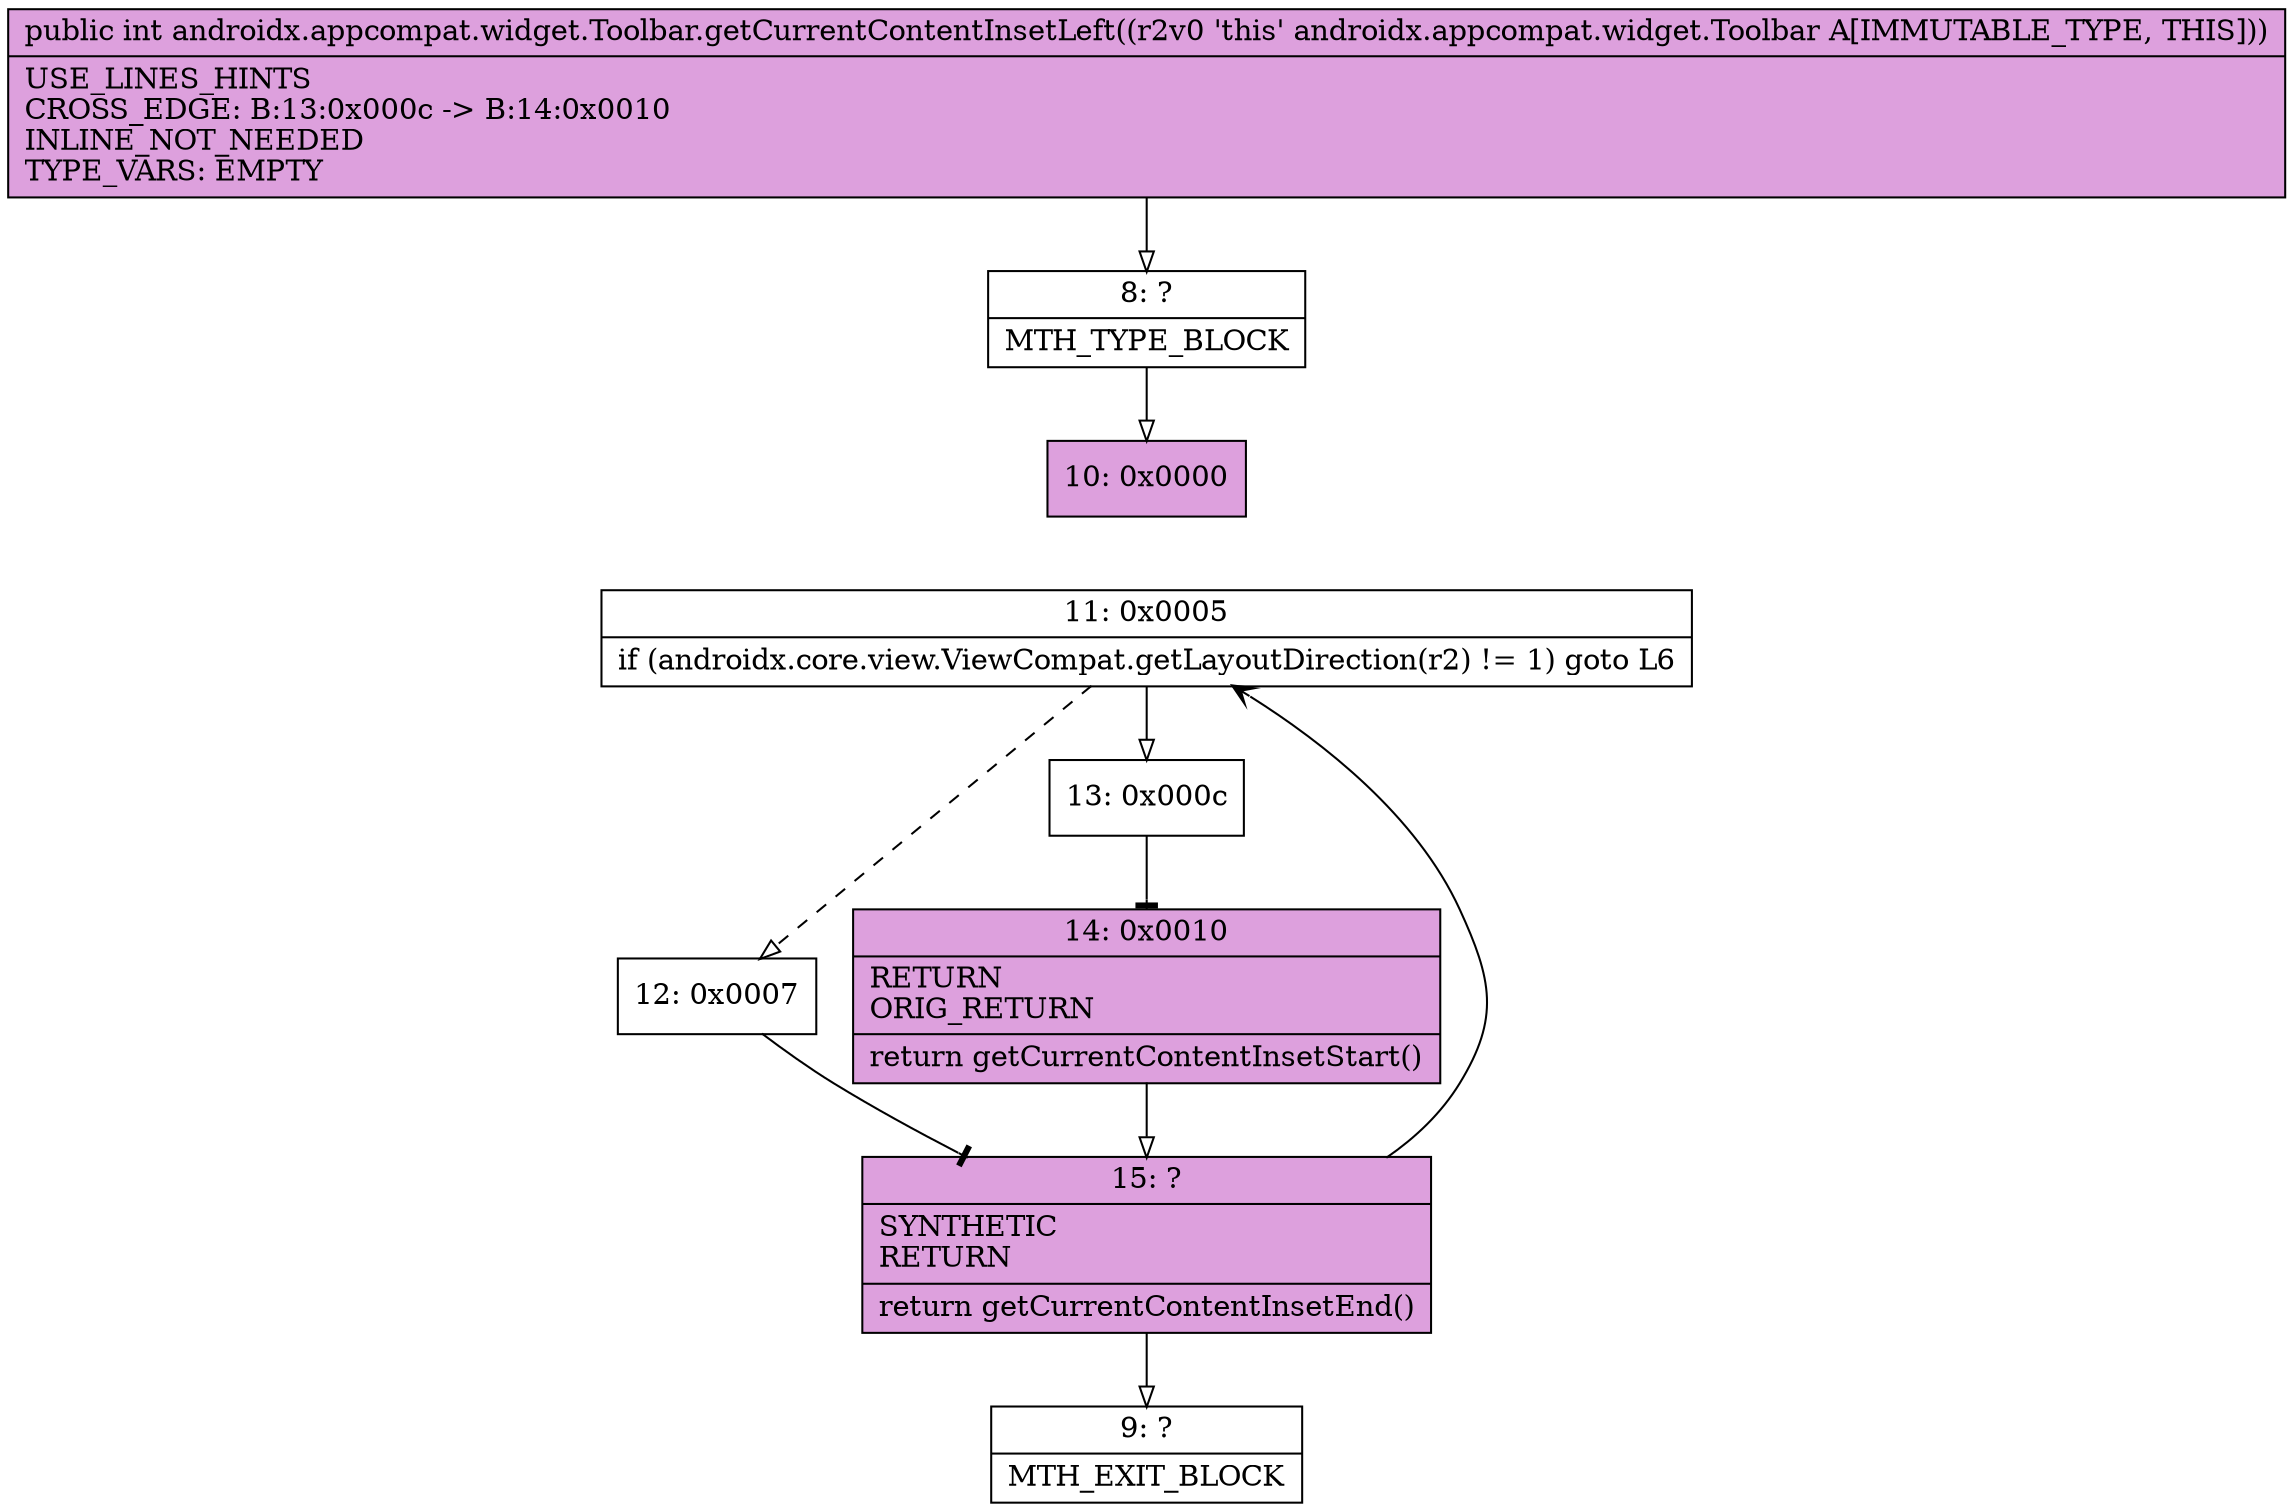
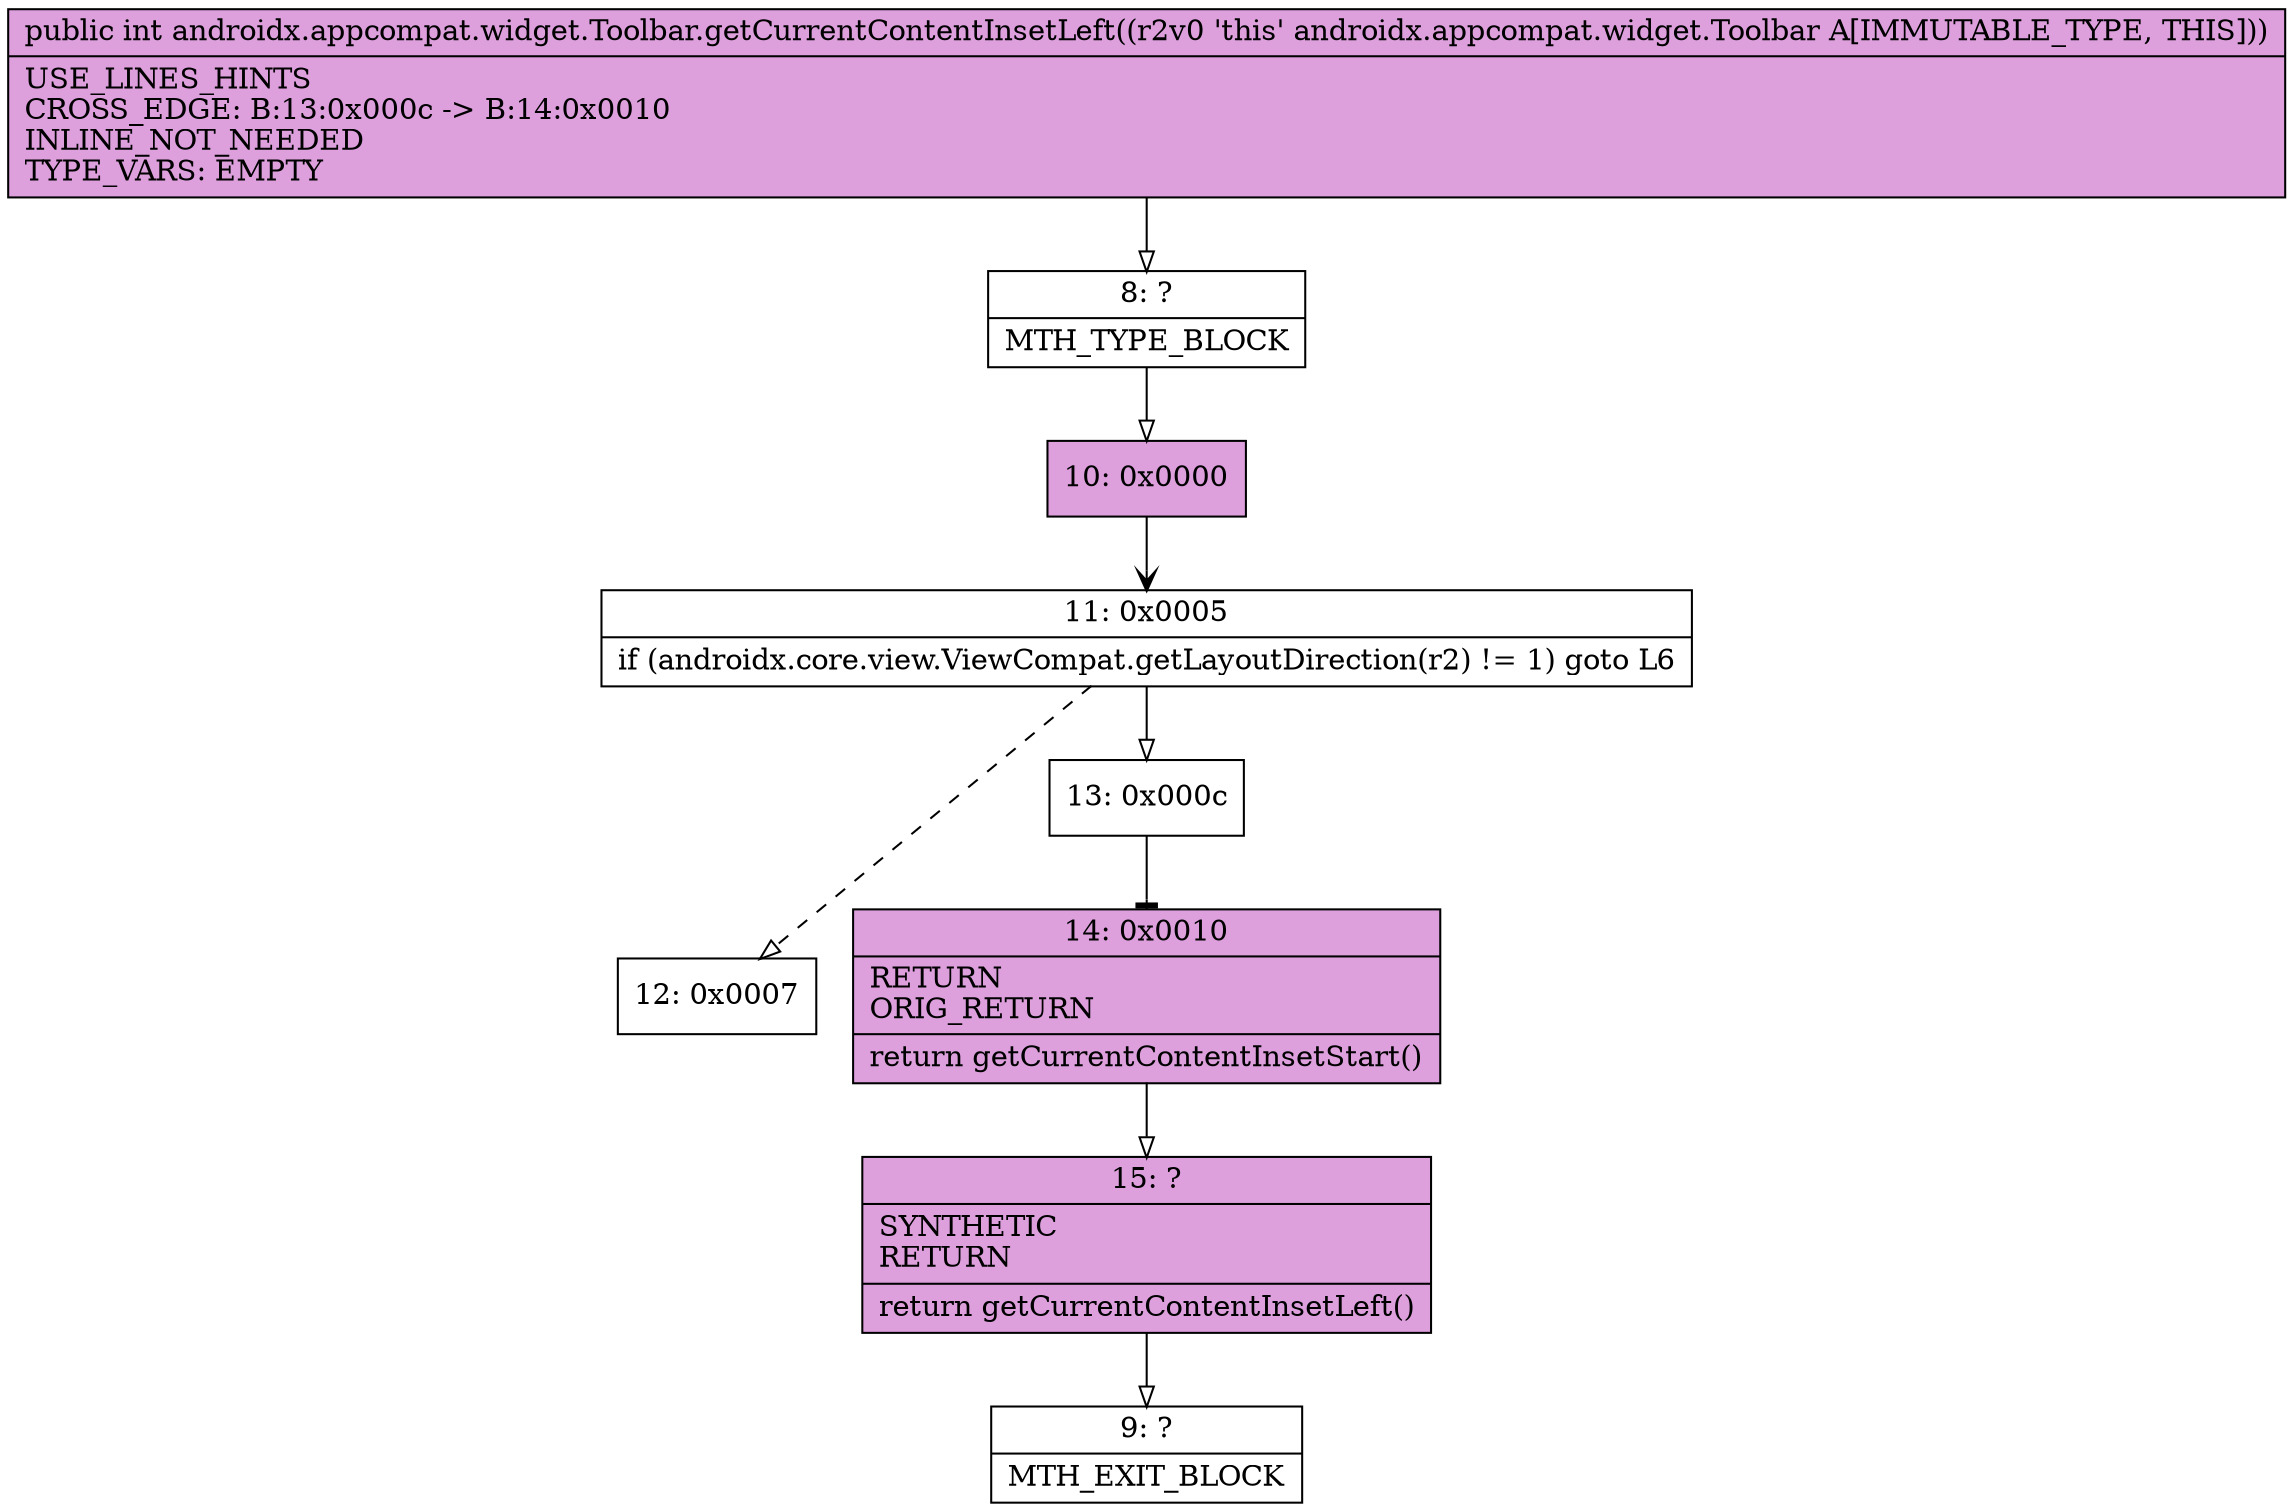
edge "15: ?" -> "11: 0x0005": now "10: 0x0000" -> "11: 0x0005"
edge "12: 0x0007" -> "15: ?": removed
node "15: ?": text "return getCurrentContentInsetEnd()" -> "return getCurrentContentInsetLeft()"
